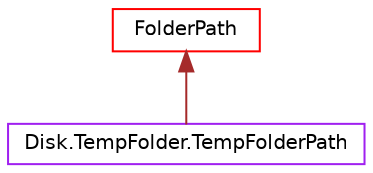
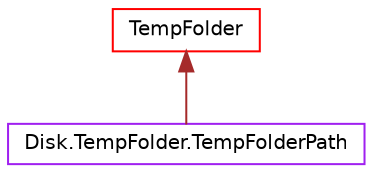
node "FolderPath": label "FolderPath" -> "TempFolder"
